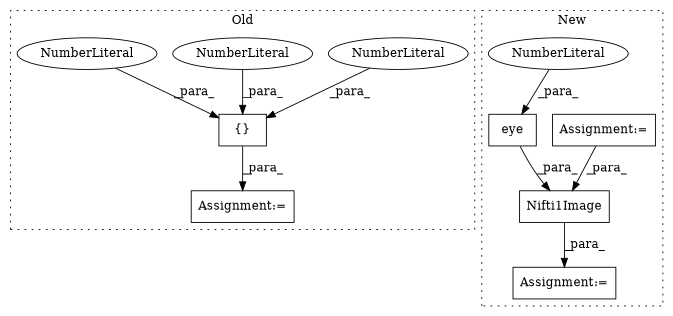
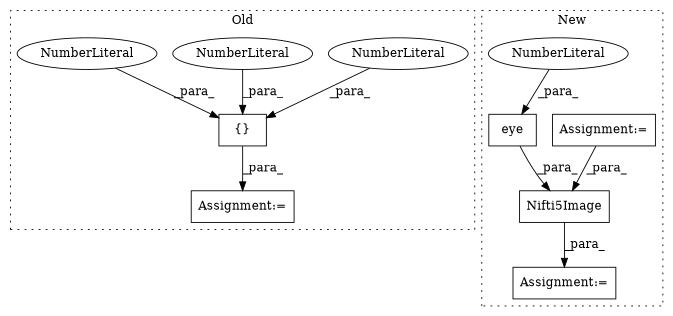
node "Nifti1Image": label "Nifti1Image" -> "Nifti5Image"
